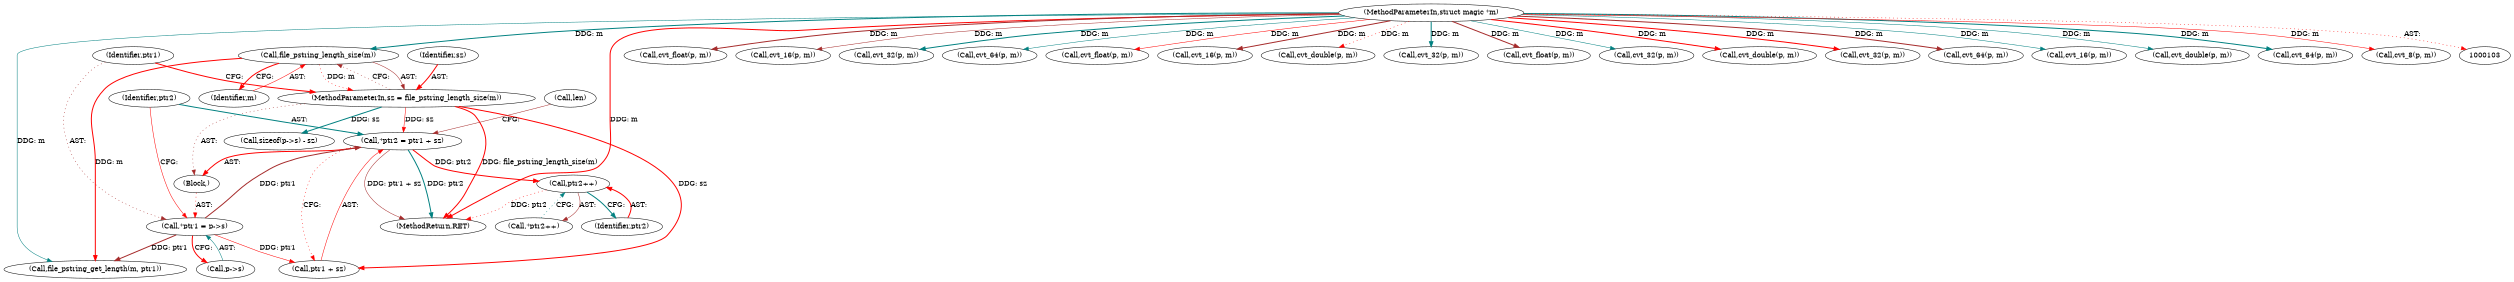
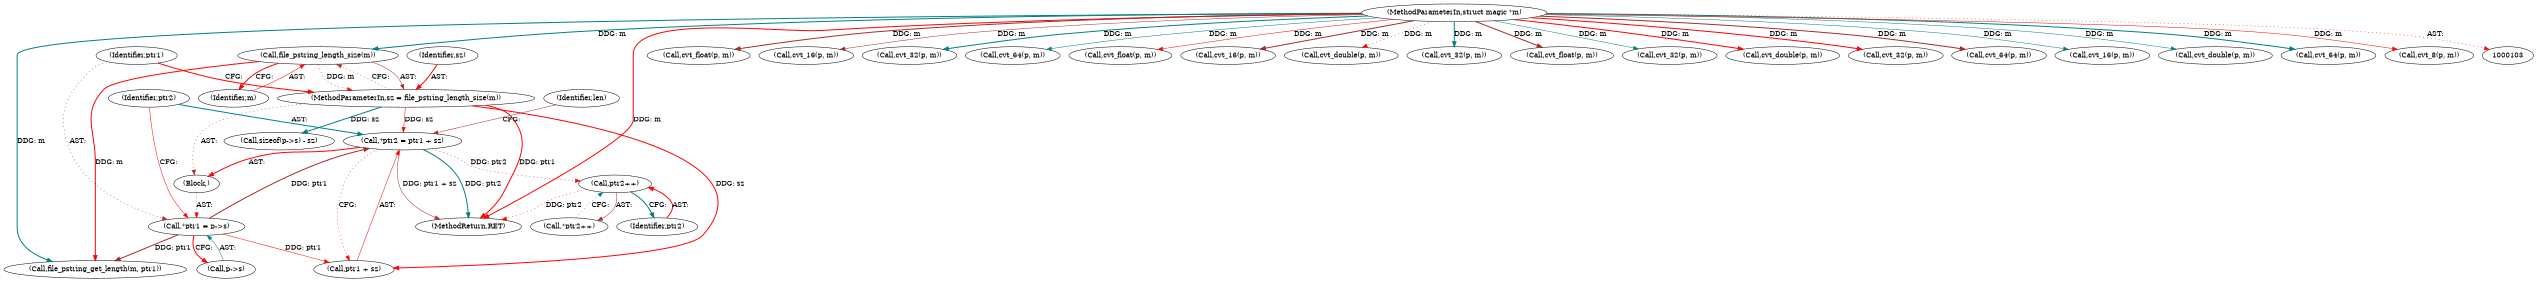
edge "(MethodParameterIn,struct magic *m)" -> "(Call,file_pstring_get_length(m, ptr1))": style solid -> bold
node "(Call,len)": label "(Call,len)" -> "(Identifier,len)"
edge "(MethodParameterIn,sz = file_pstring_length_size(m))" -> "(MethodReturn,RET)": label "DDG: file_pstring_length_size(m)" -> "DDG: ptr1"
edge "(Call,*ptr2 = ptr1 + sz)" -> "(Call,ptr2++)": style bold -> dotted
